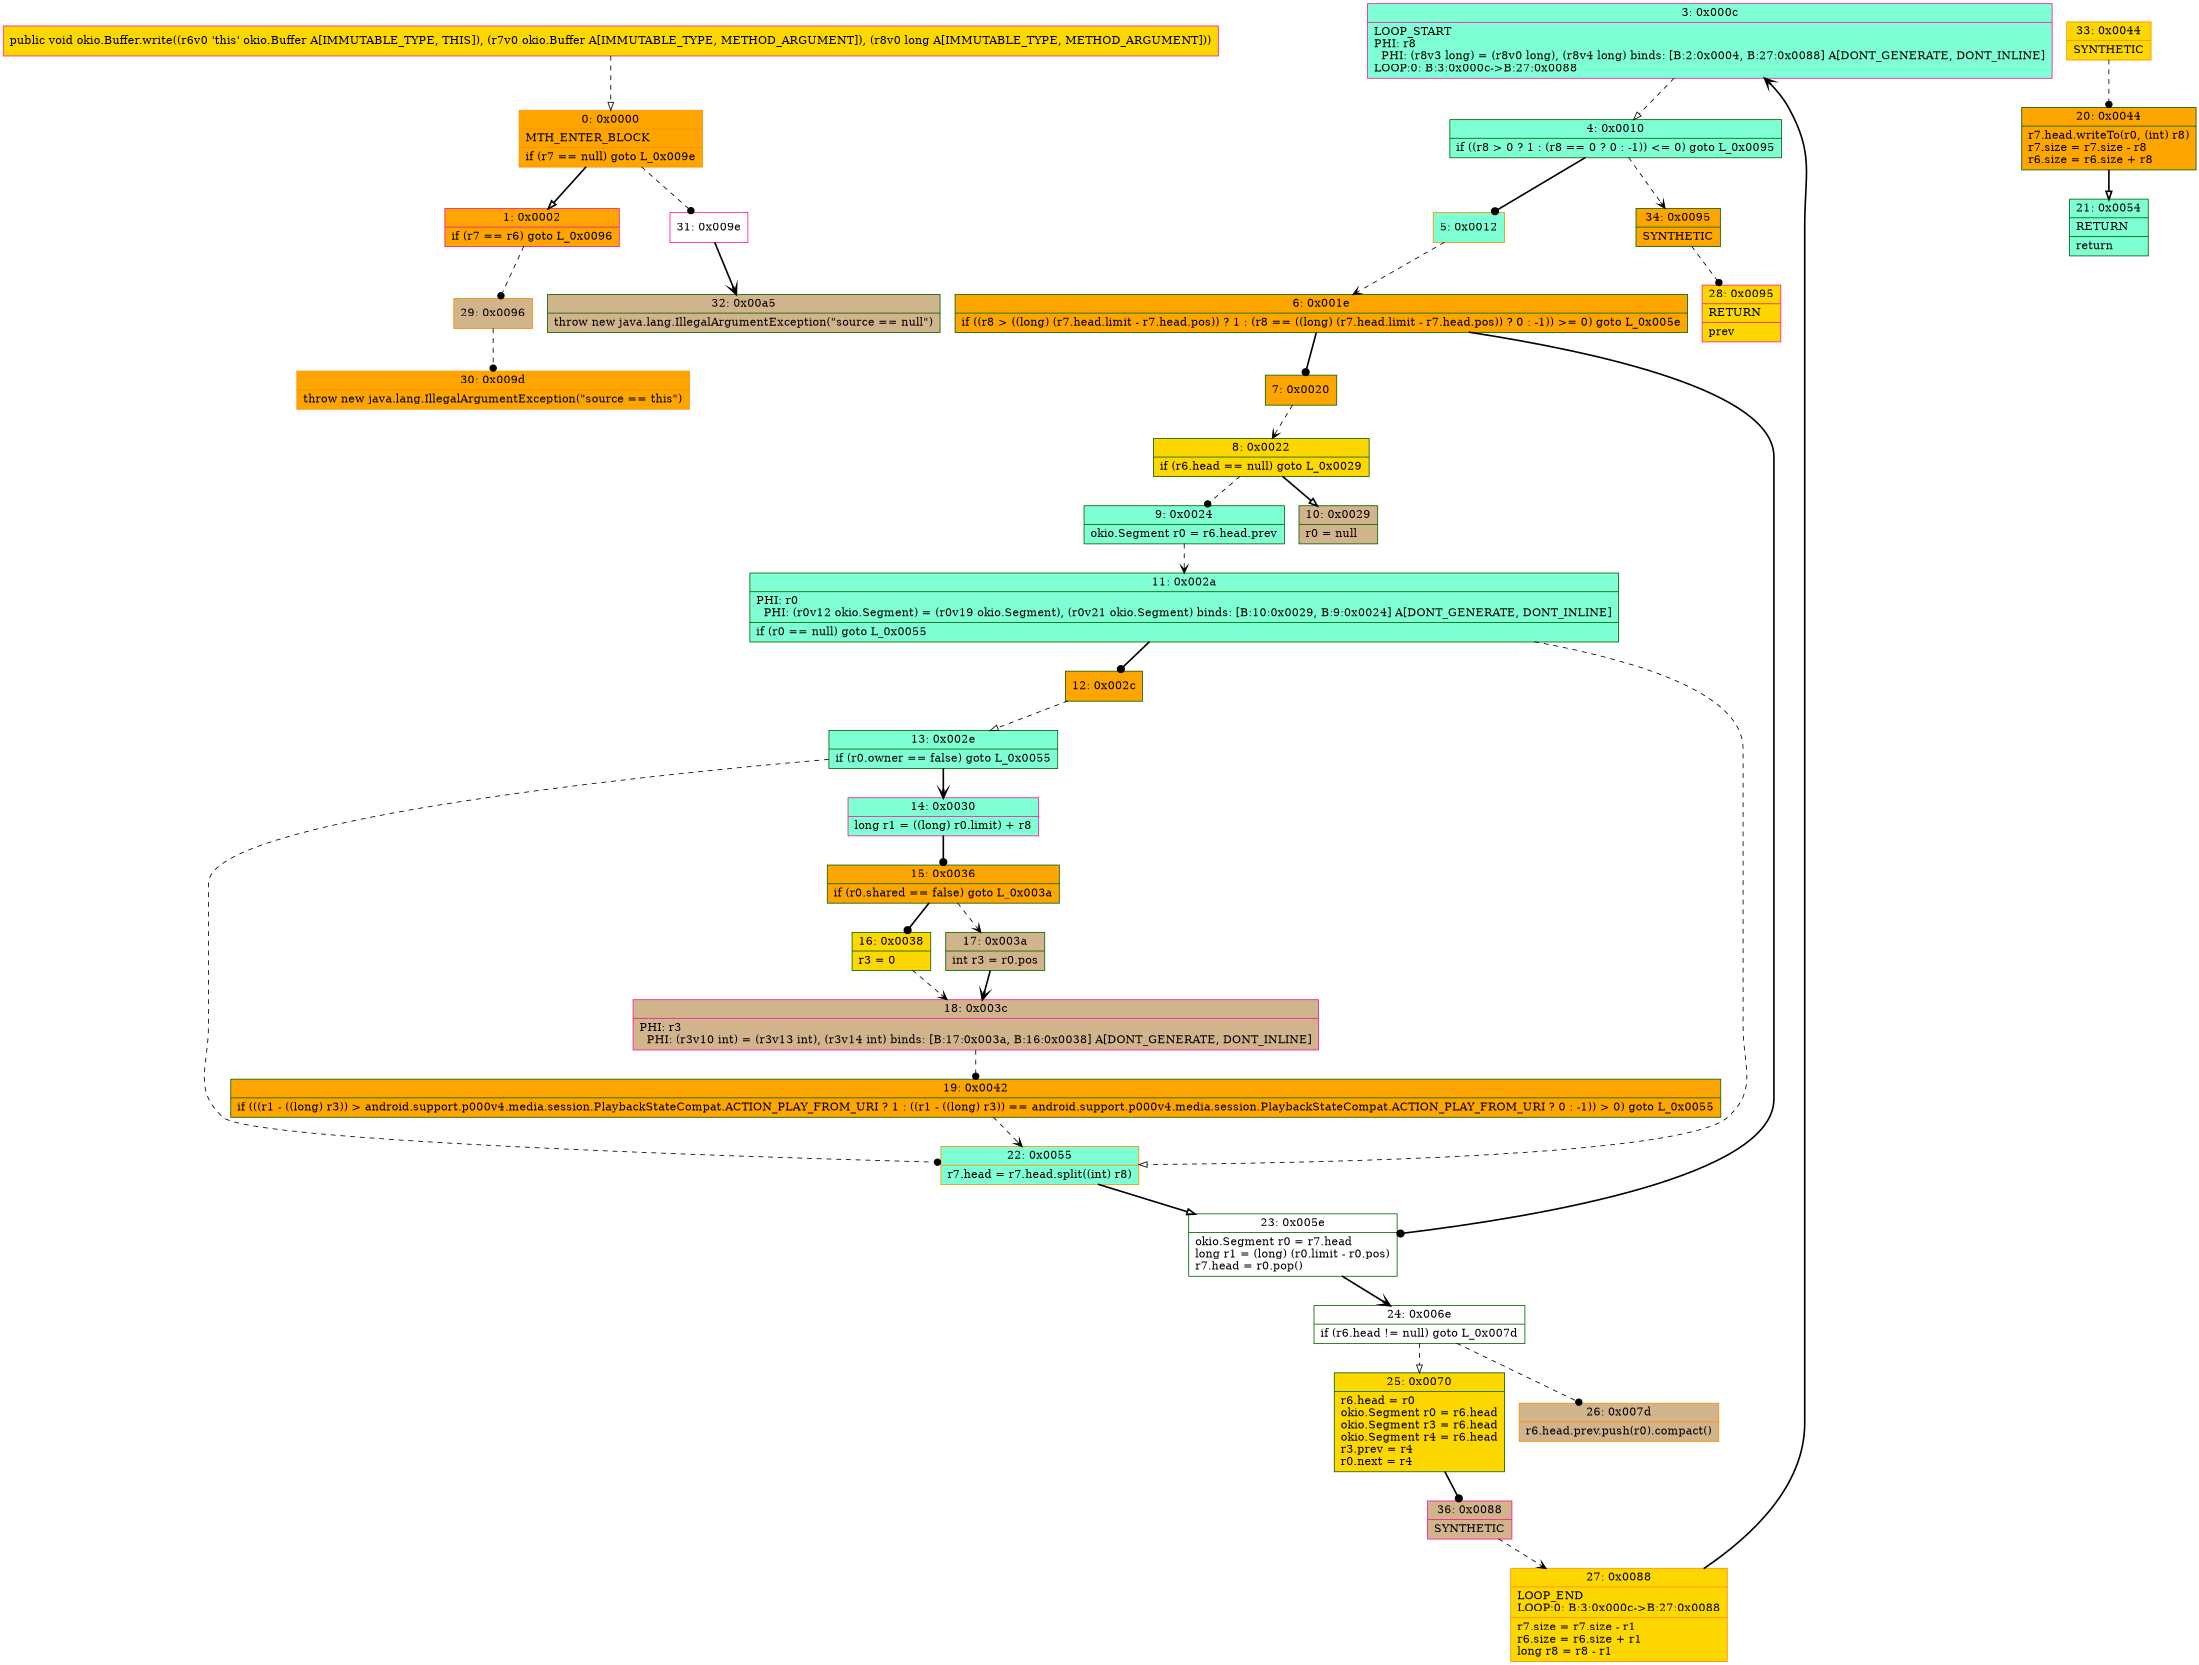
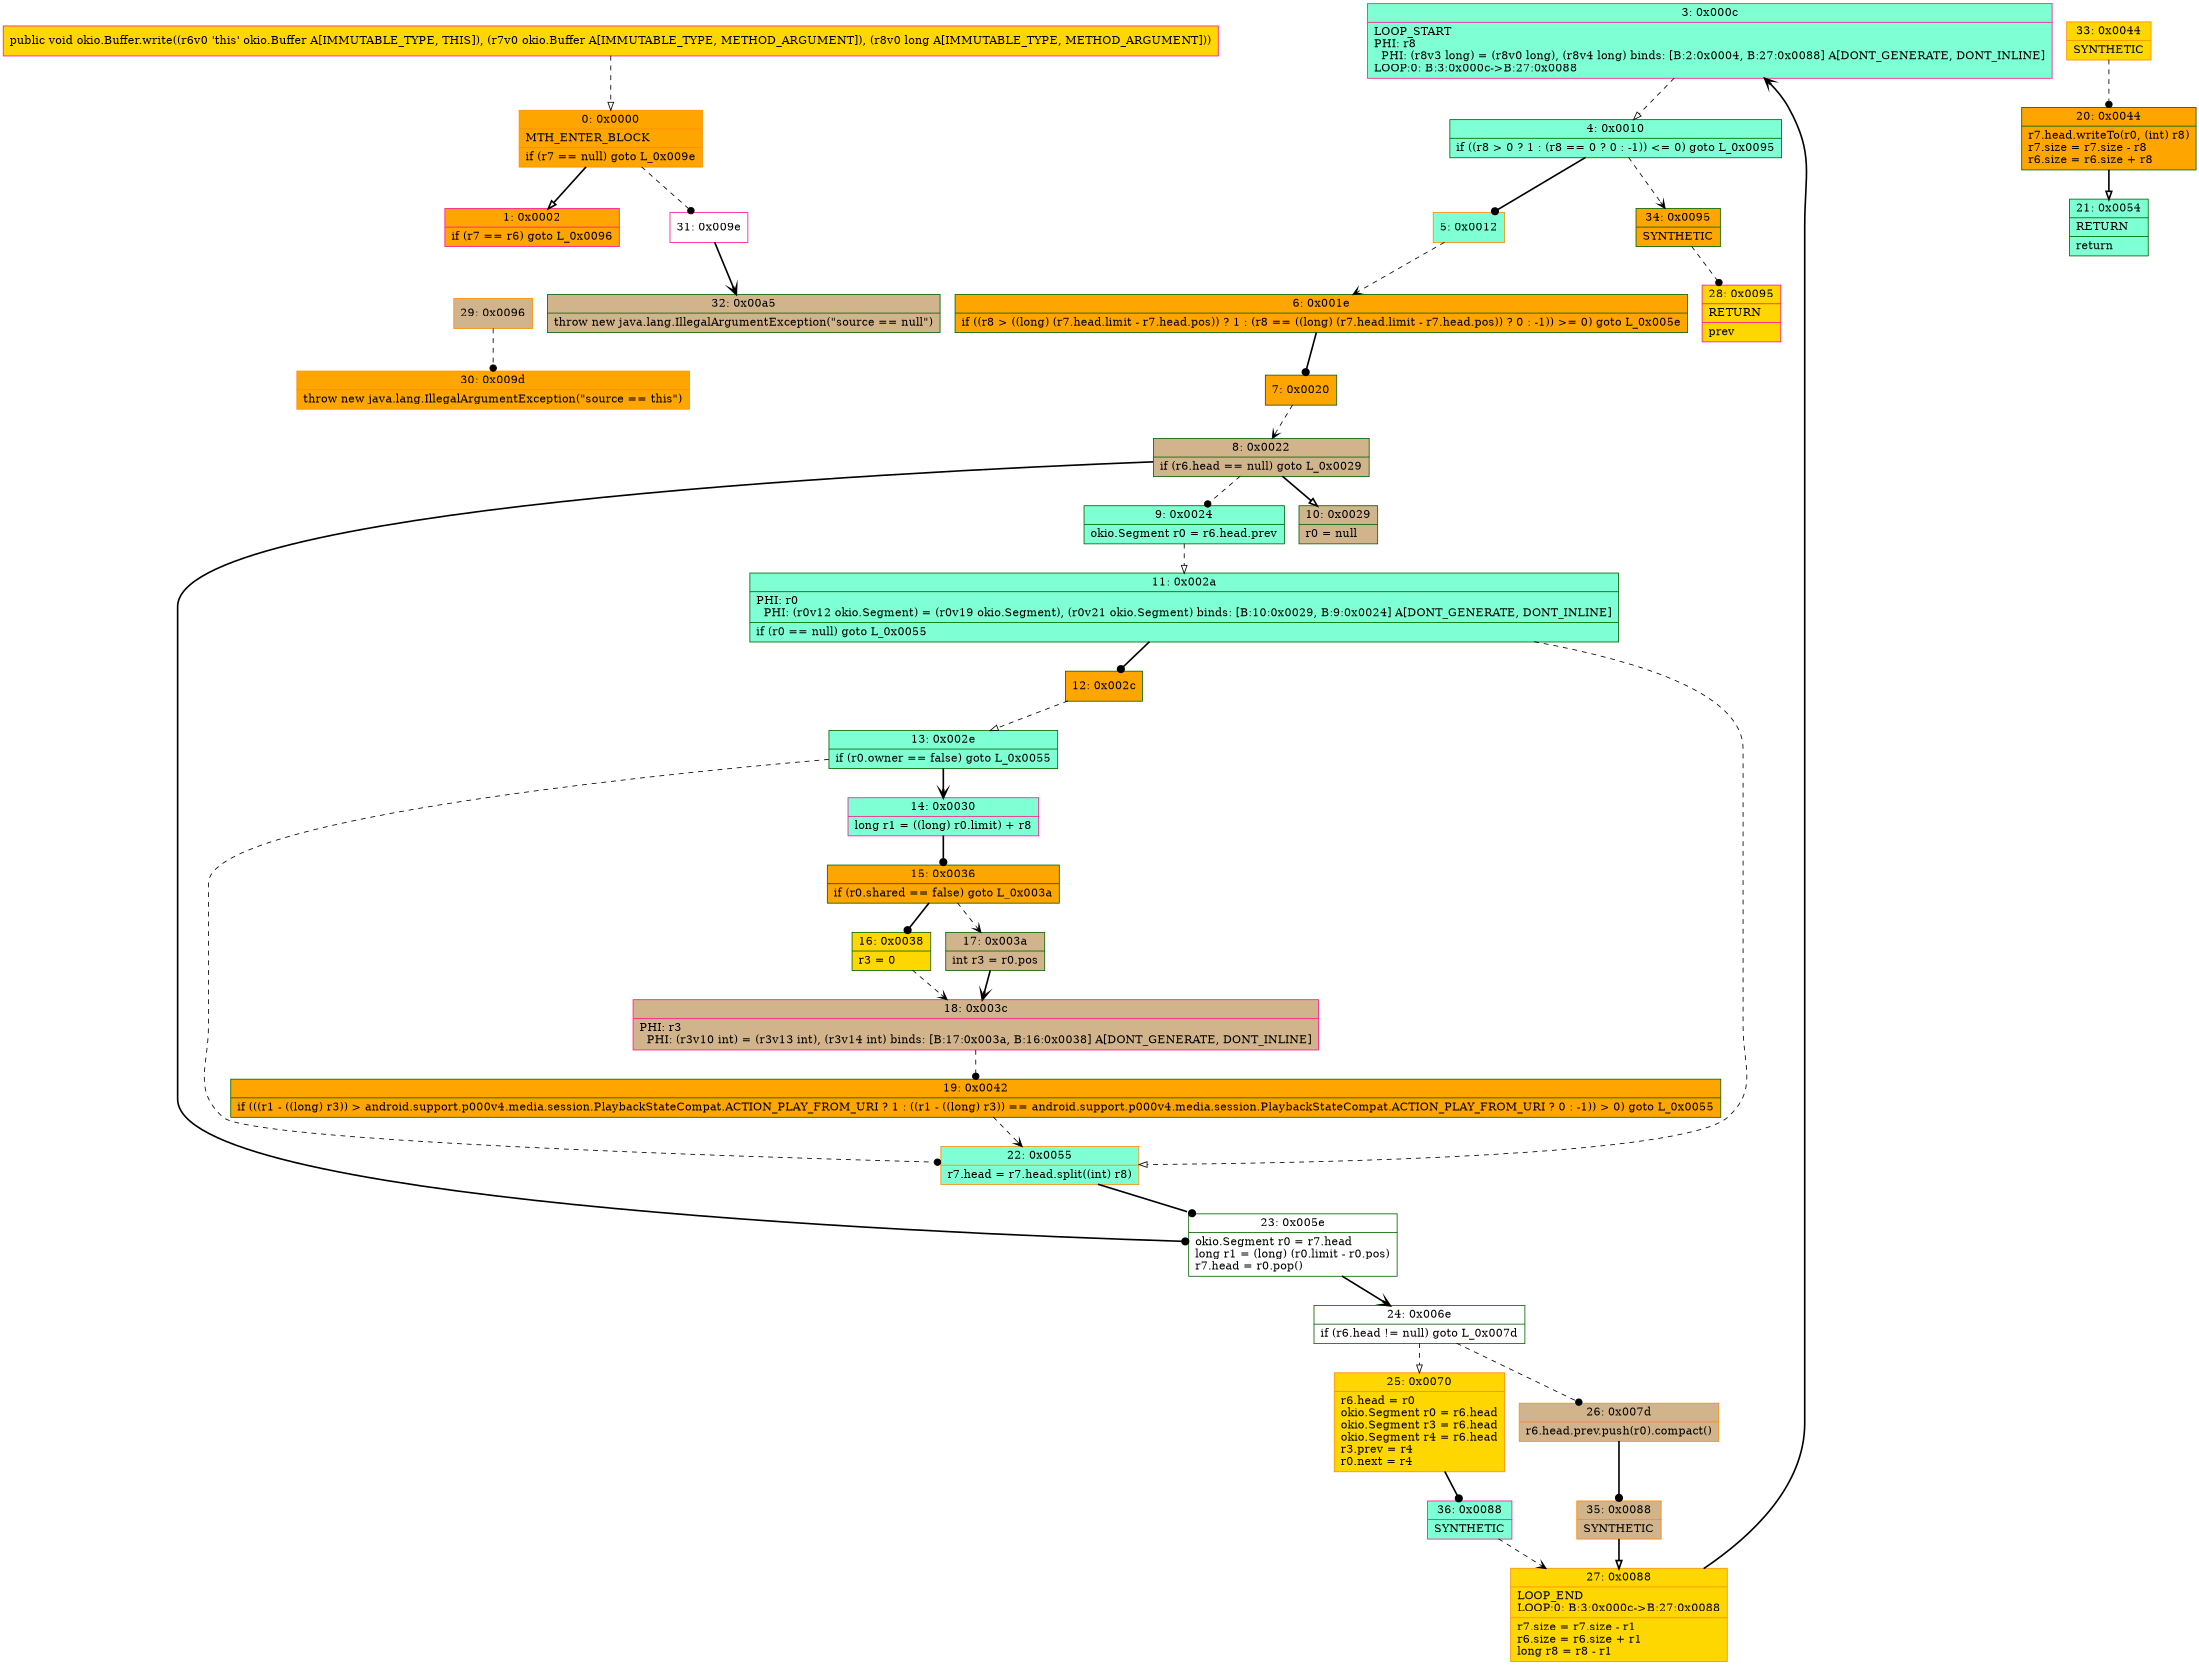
edge "1: 0x0002" -> "29: 0x0096": removed
node "8: 0x0022": fillcolor gold -> tan
edge "9: 0x0024" -> "11: 0x002a": arrowhead vee -> onormal
edge "6: 0x001e" -> "23: 0x005e": now "8: 0x0022" -> "23: 0x005e"
edge "22: 0x0055" -> "23: 0x005e": arrowhead onormal -> dot
node "25: 0x0070": color darkgreen -> darkorange
node "36: 0x0088": fillcolor tan -> aquamarine
node "35: 0x0088": added
